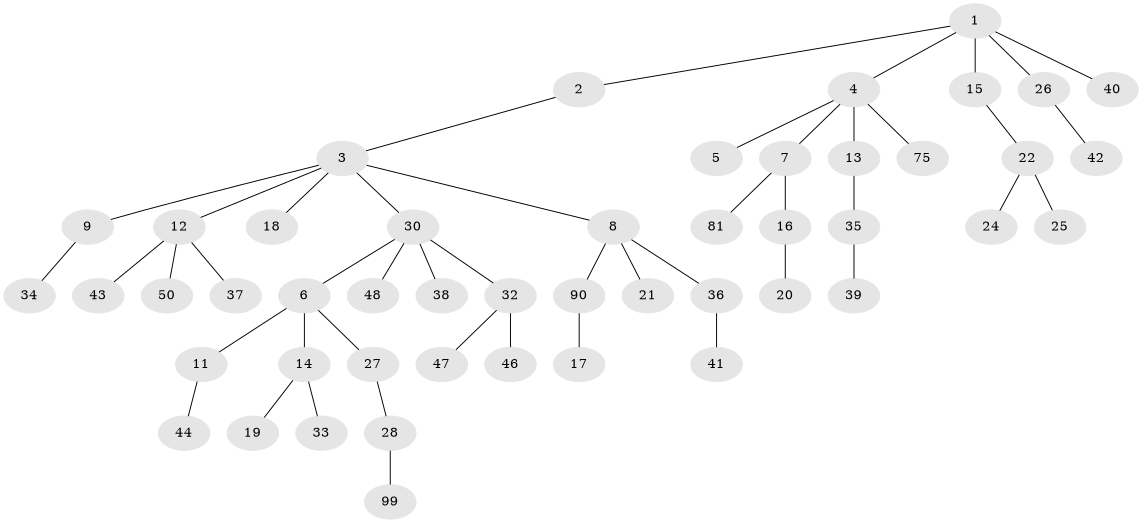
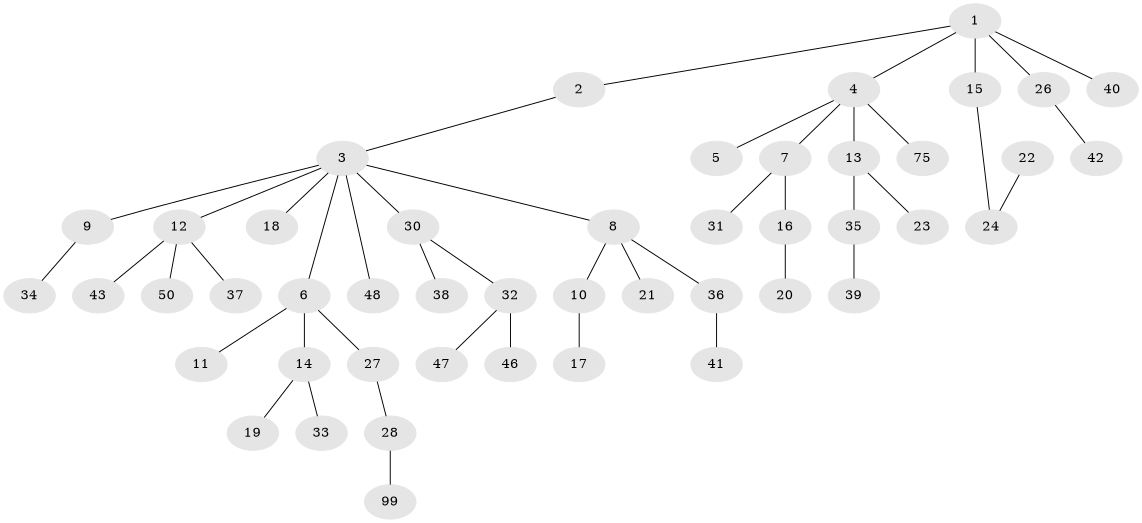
edge "15" -- "22": now "15" -- "24"
node "81": label "81" -> "31"
node "23": added
node "25": removed
edge "30" -- "6": now "3" -- "6"
edge "30" -- "48": now "3" -- "48"
node "90": label "90" -> "10"
node "44": removed
